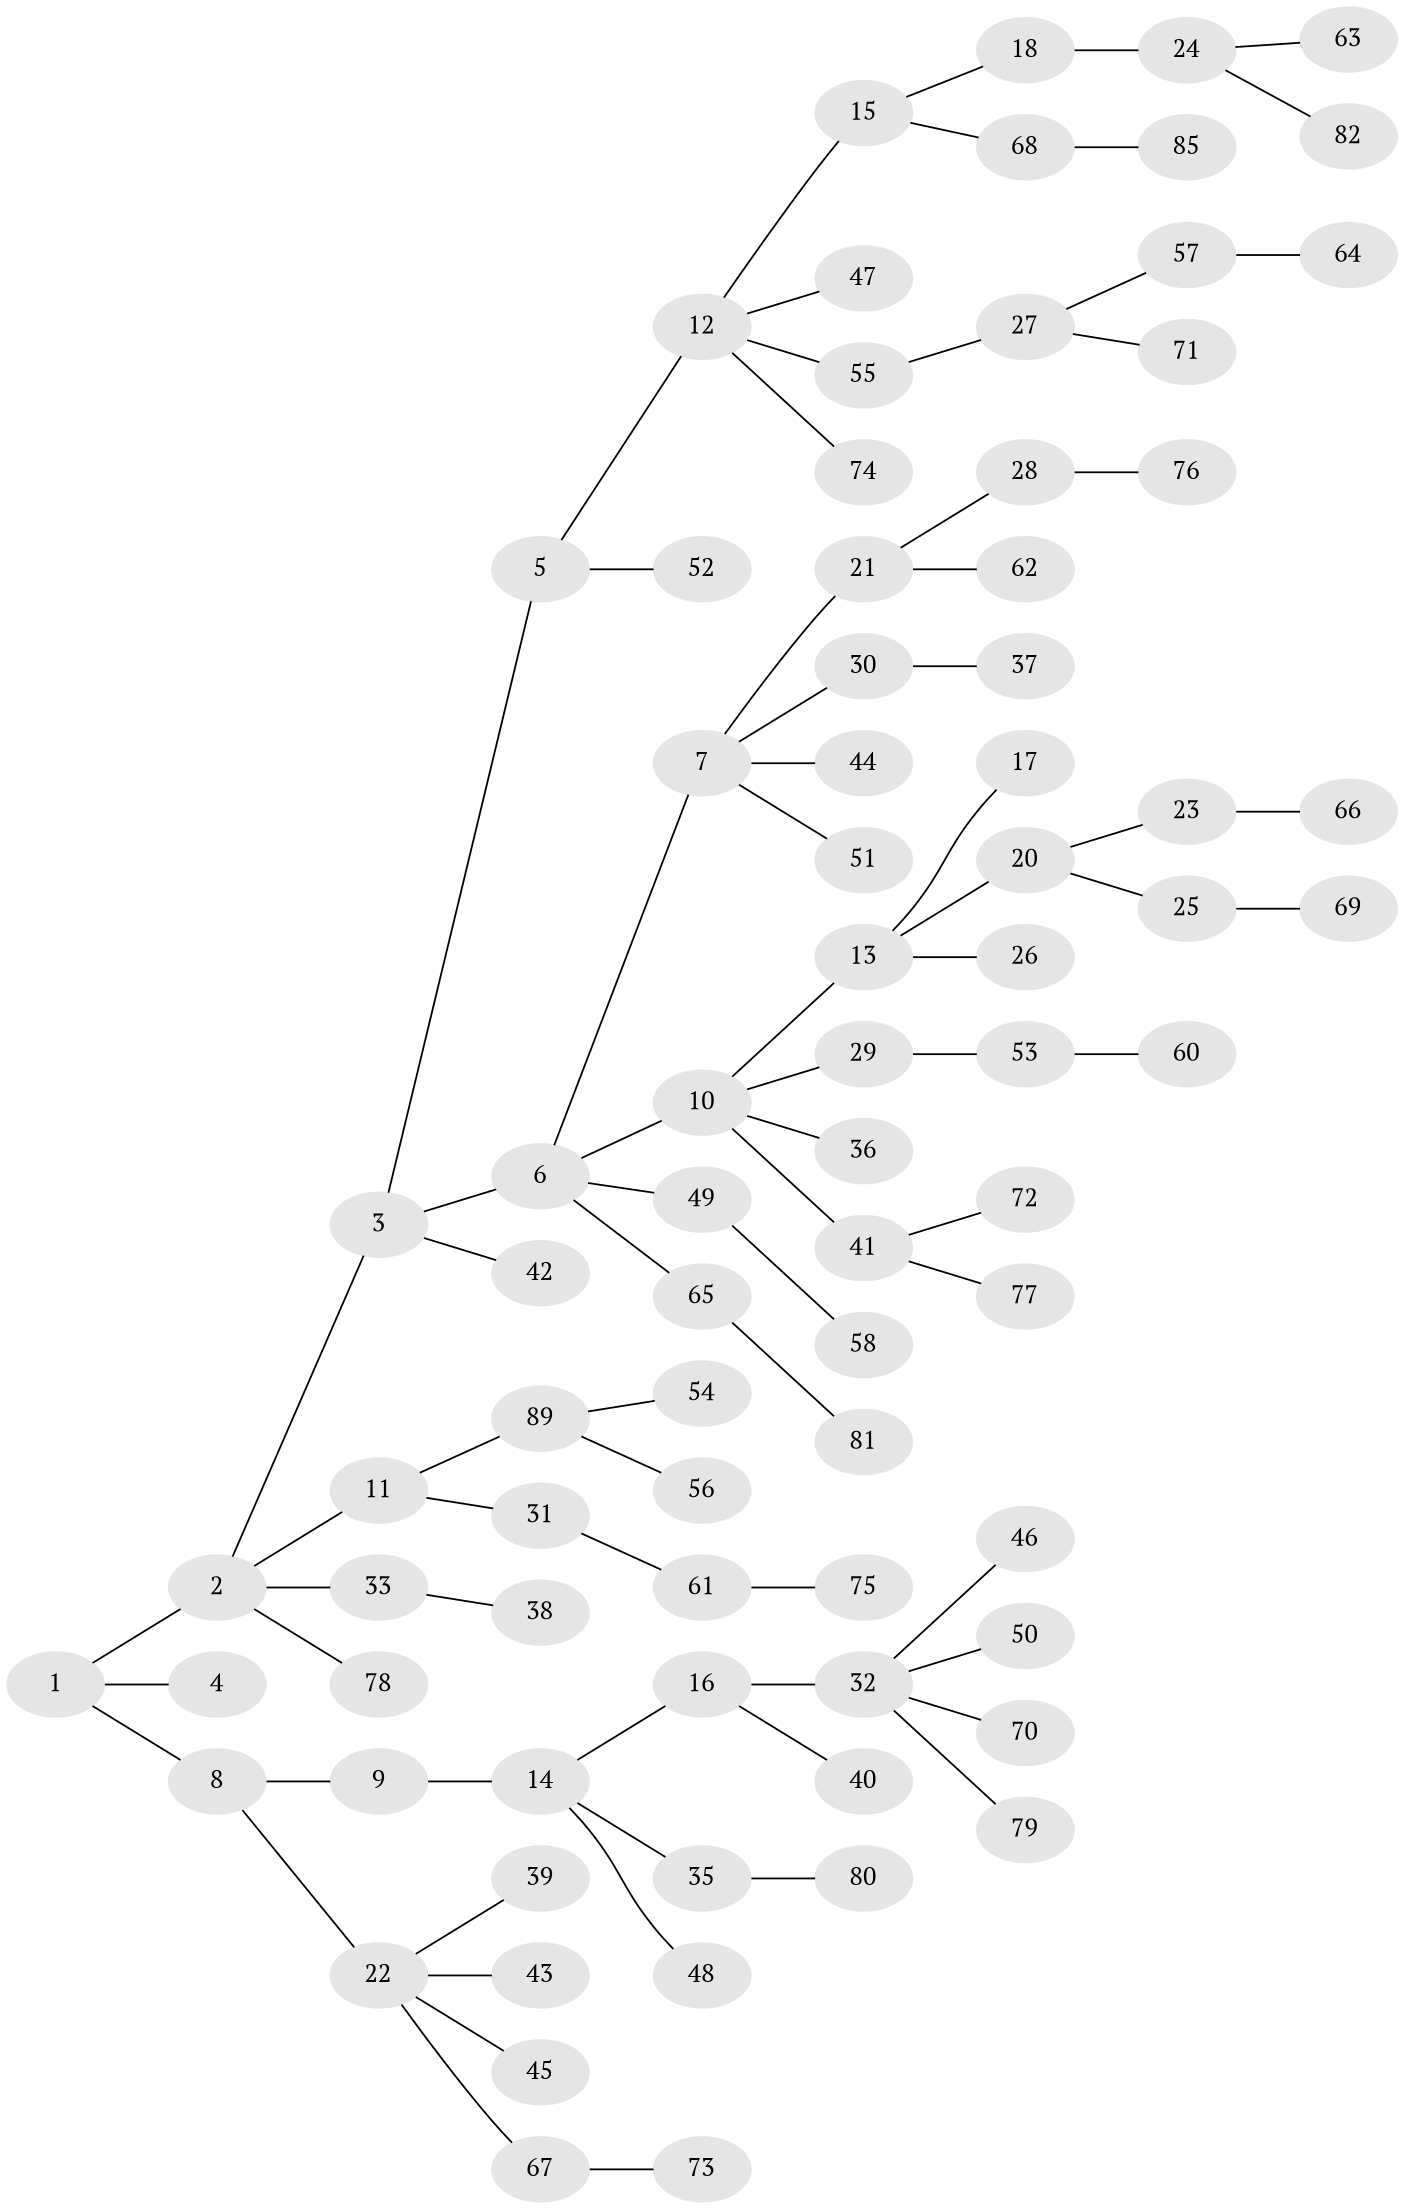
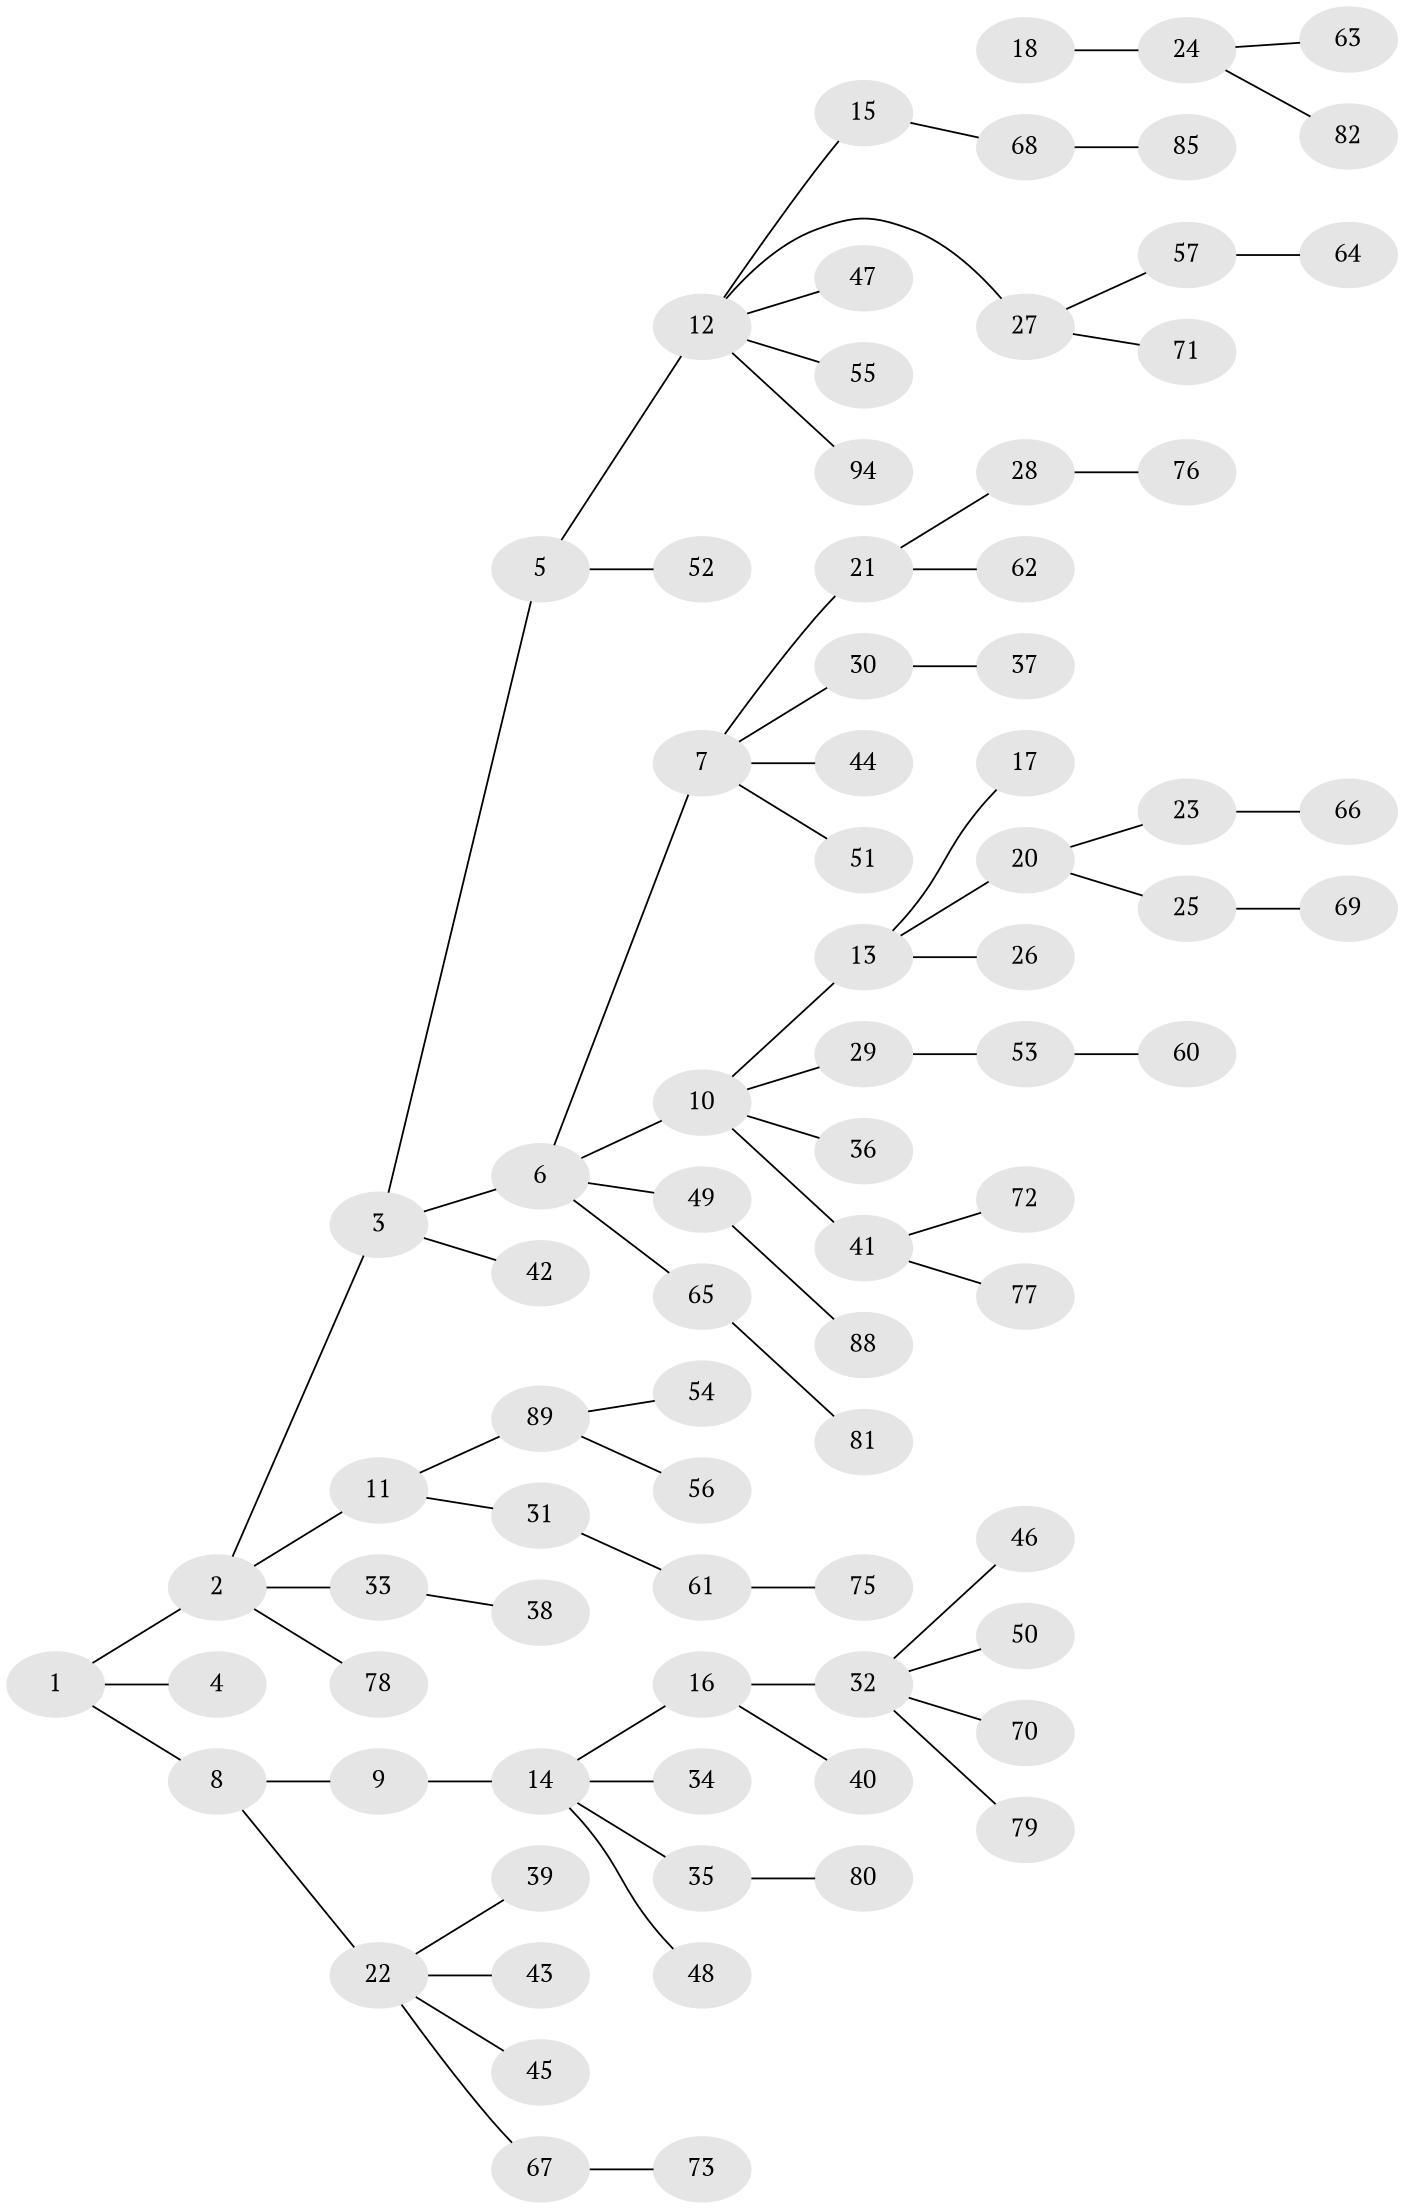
edge "18" -- "15": removed
edge "27" -- "55": now "27" -- "12"
node "74": label "74" -> "94"
node "58": label "58" -> "88"
node "34": added
